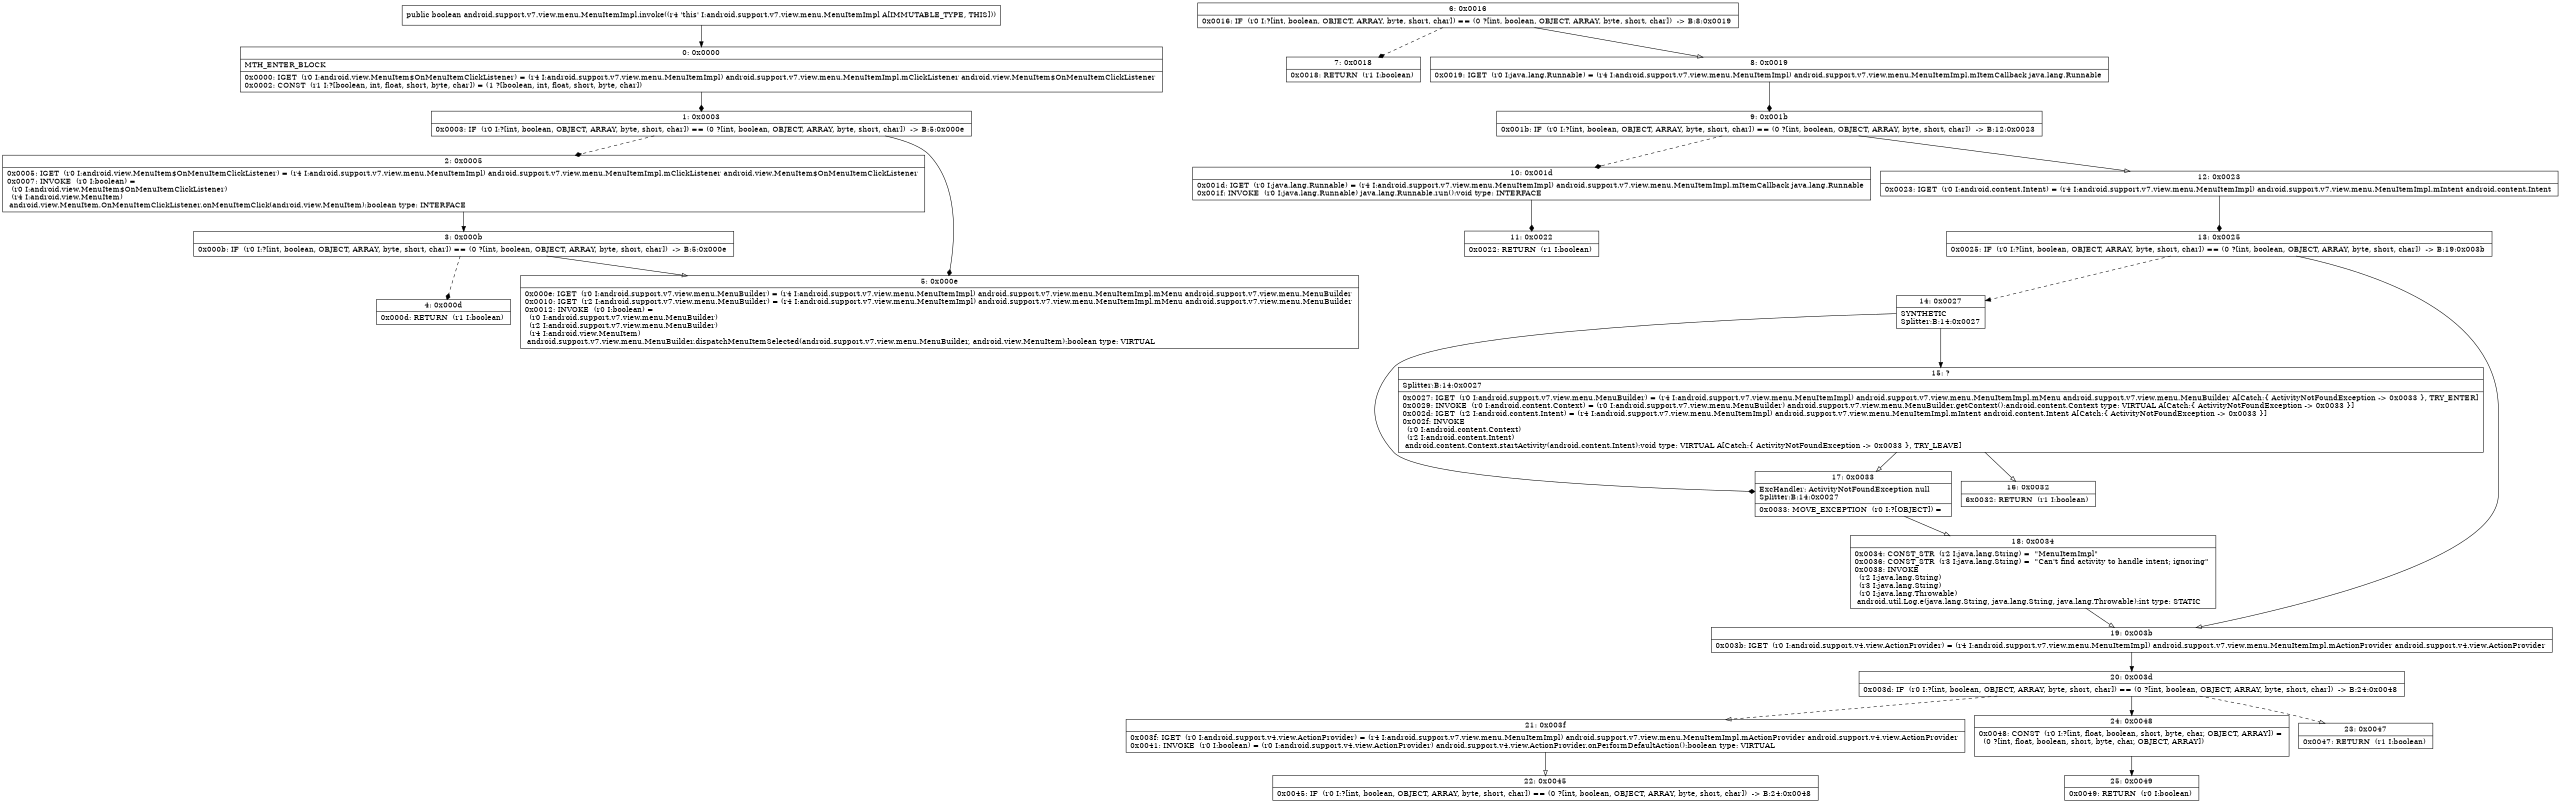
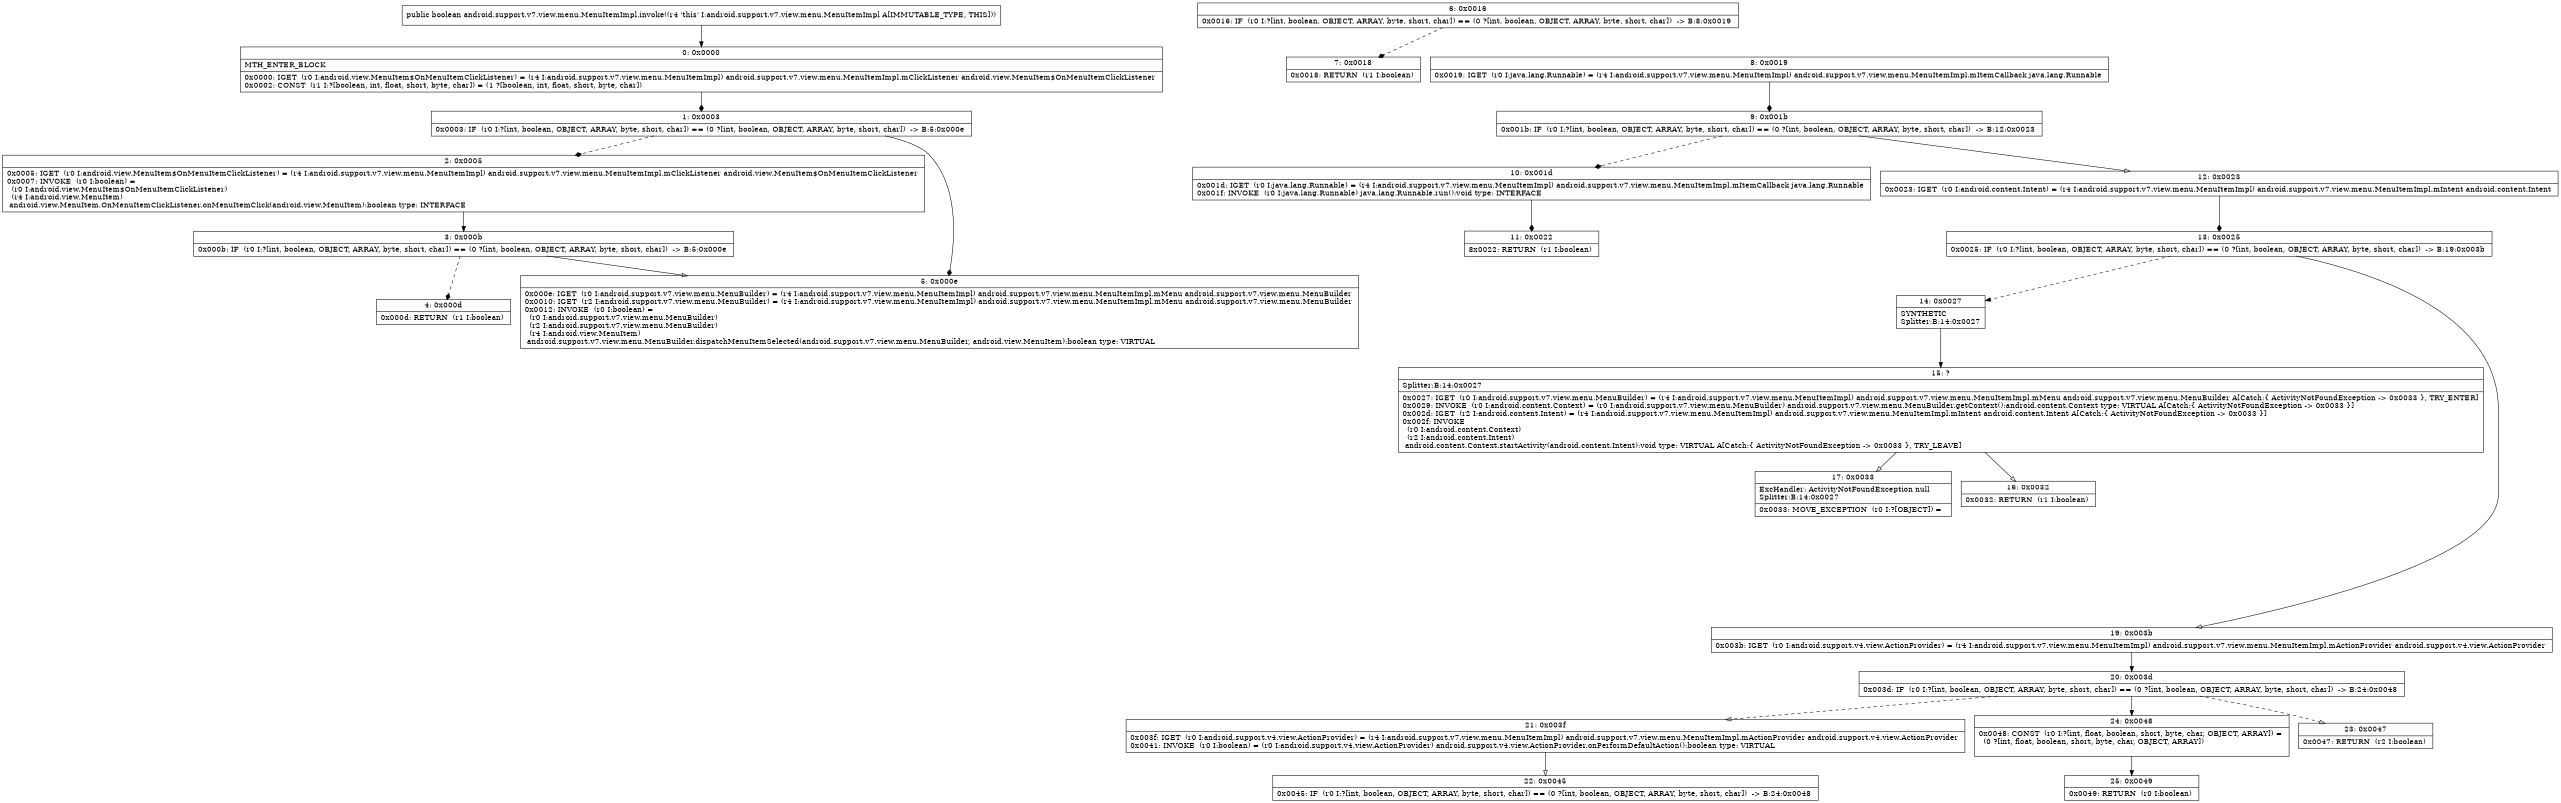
edge "6: 0x0016" -> "8: 0x0019": removed
node "11: 0x0022": text "0x0022: RETURN  (r1 I:boolean)" -> "8x0022: RETURN  (r1 I:boolean)"
edge "14: 0x0027" -> "17: 0x0033": removed
node "16: 0x0032": text "6x0032: RETURN  (r1 I:boolean)" -> "0x0032: RETURN  (r1 I:boolean)"
node "18: 0x0034": removed
node "23: 0x0047": text "0x0047: RETURN  (r1 I:boolean)" -> "0x0047: RETURN  (r2 I:boolean)"
